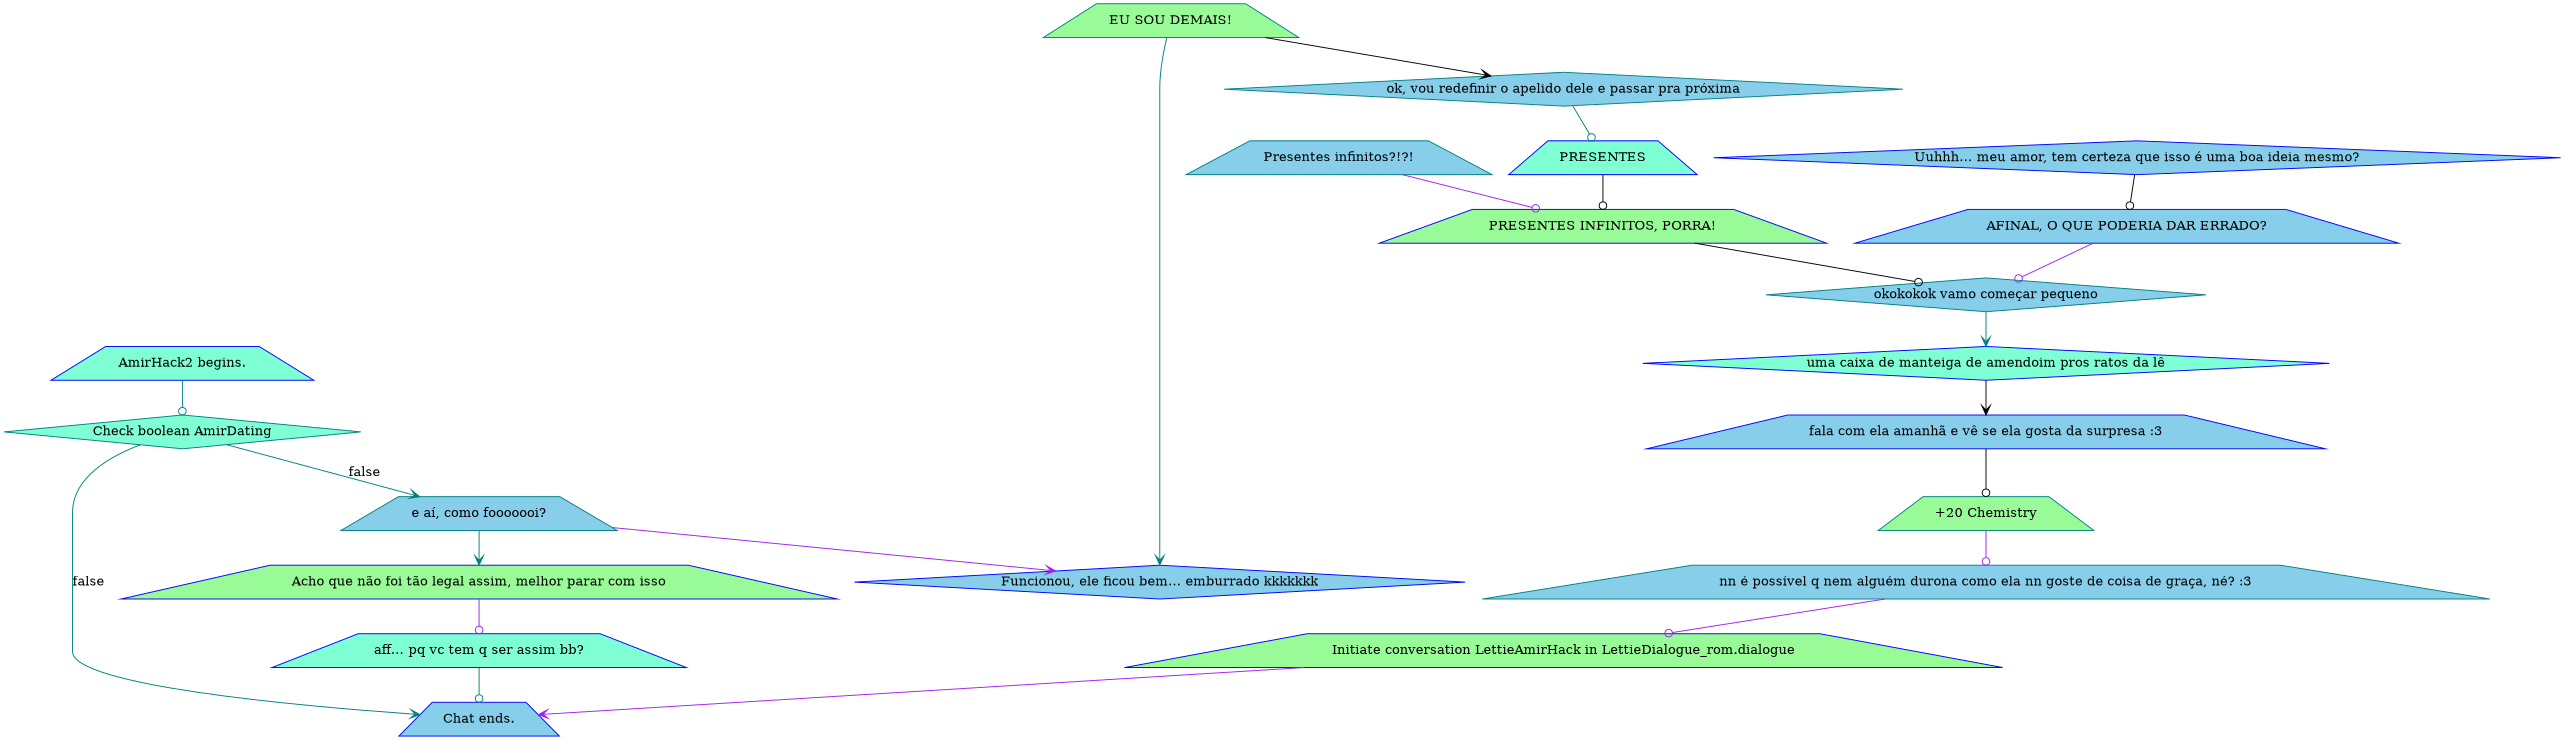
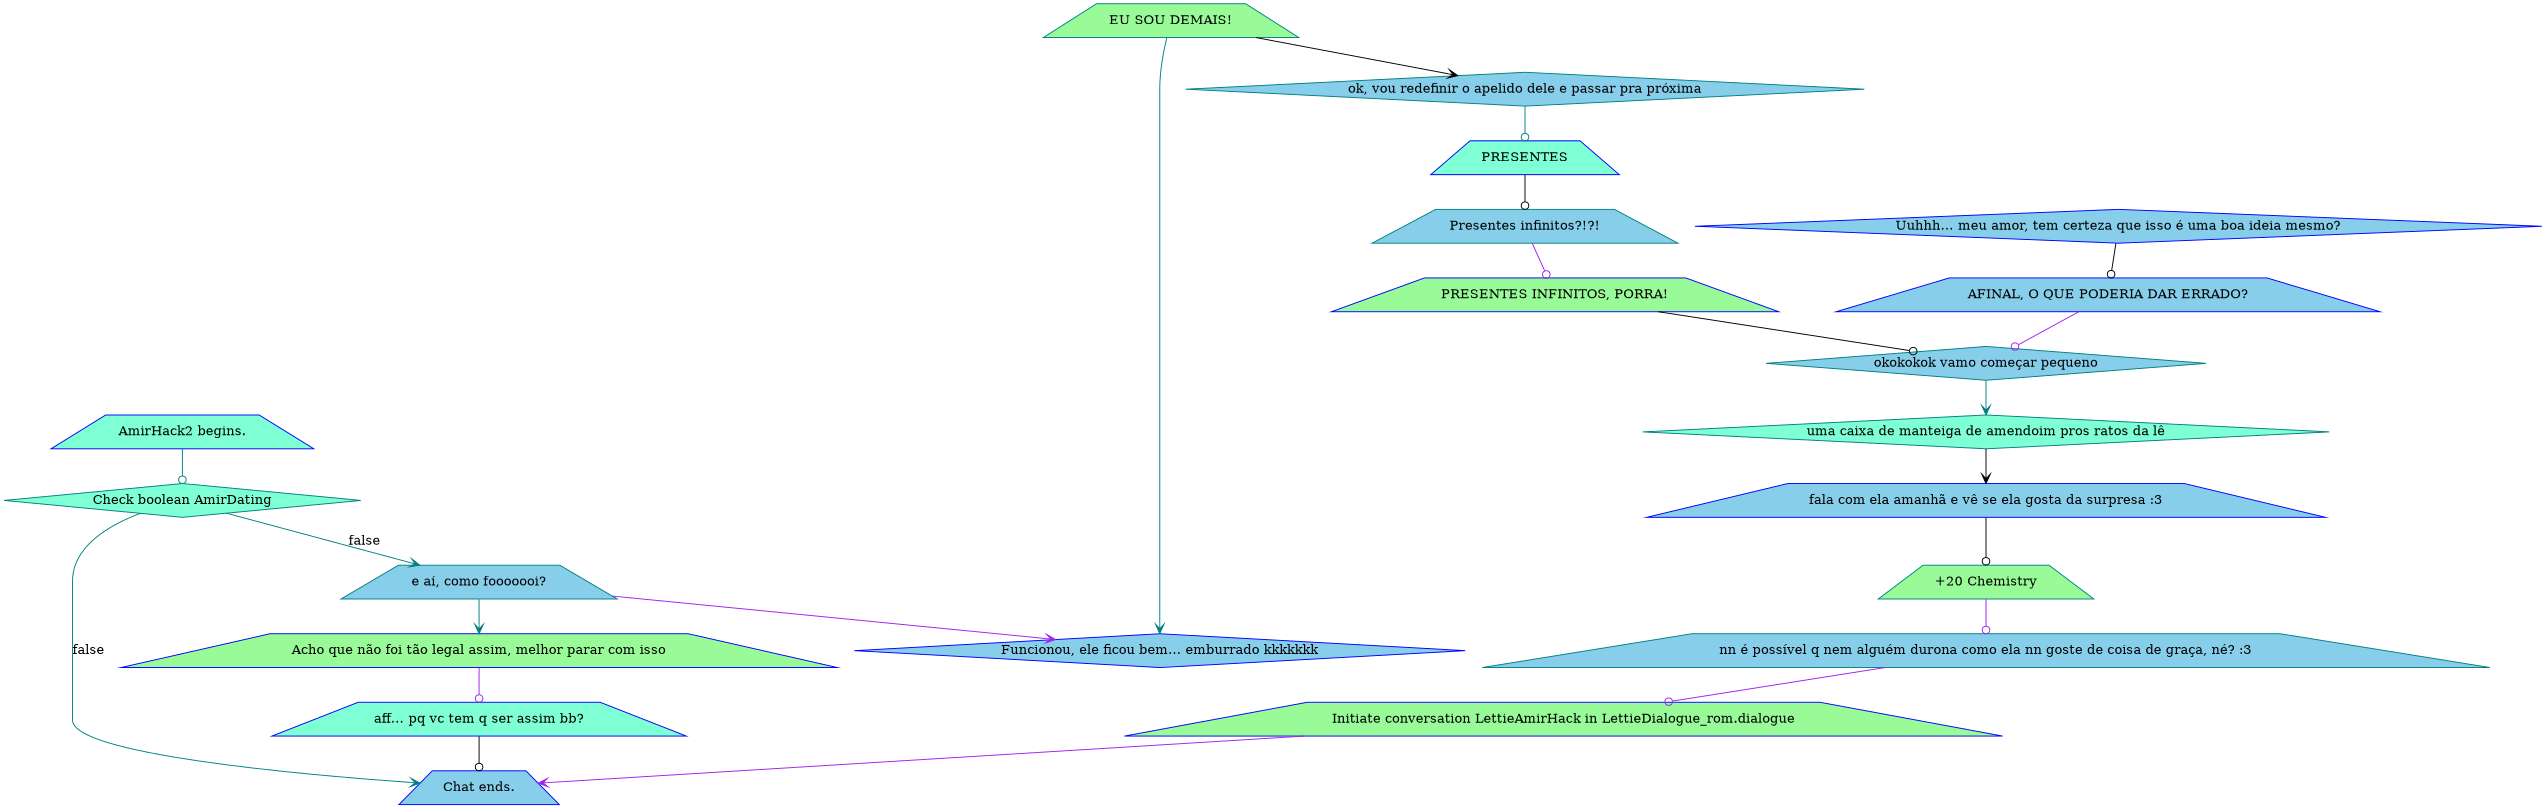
edge "PRESENTES" -> "PRESENTES INFINITOS, PORRA!": now "PRESENTES" -> "Presentes infinitos?!?!"
node "uma caixa de manteiga de amendoim pros ratos da lê": color blue -> teal
edge "aff… pq vc tem q ser assim bb?" -> "Chat ends.": color teal -> black
